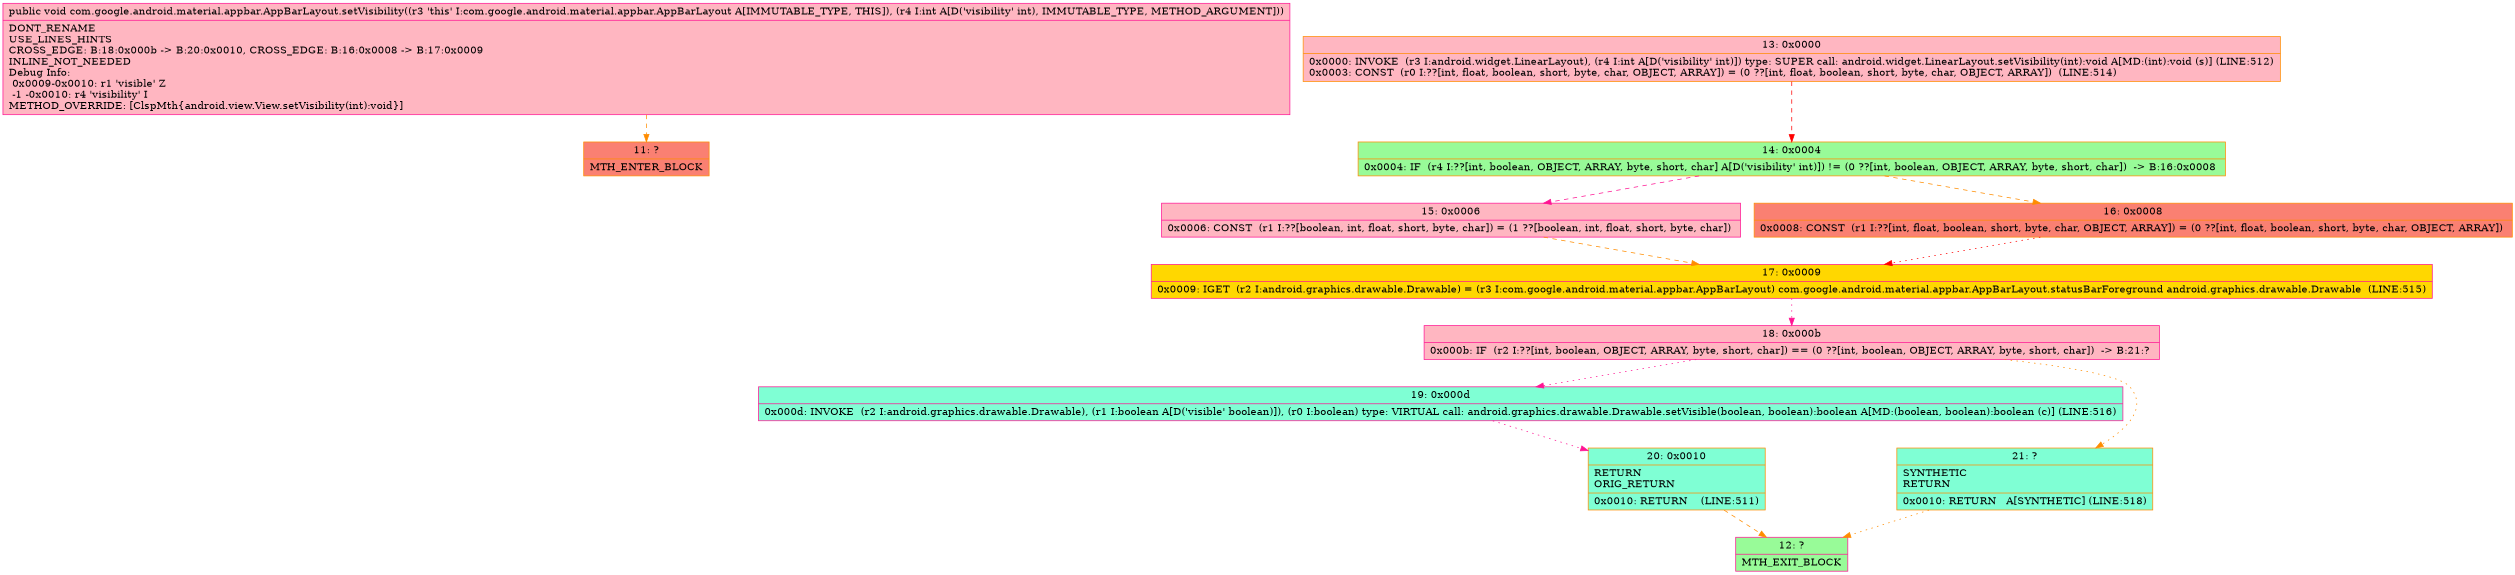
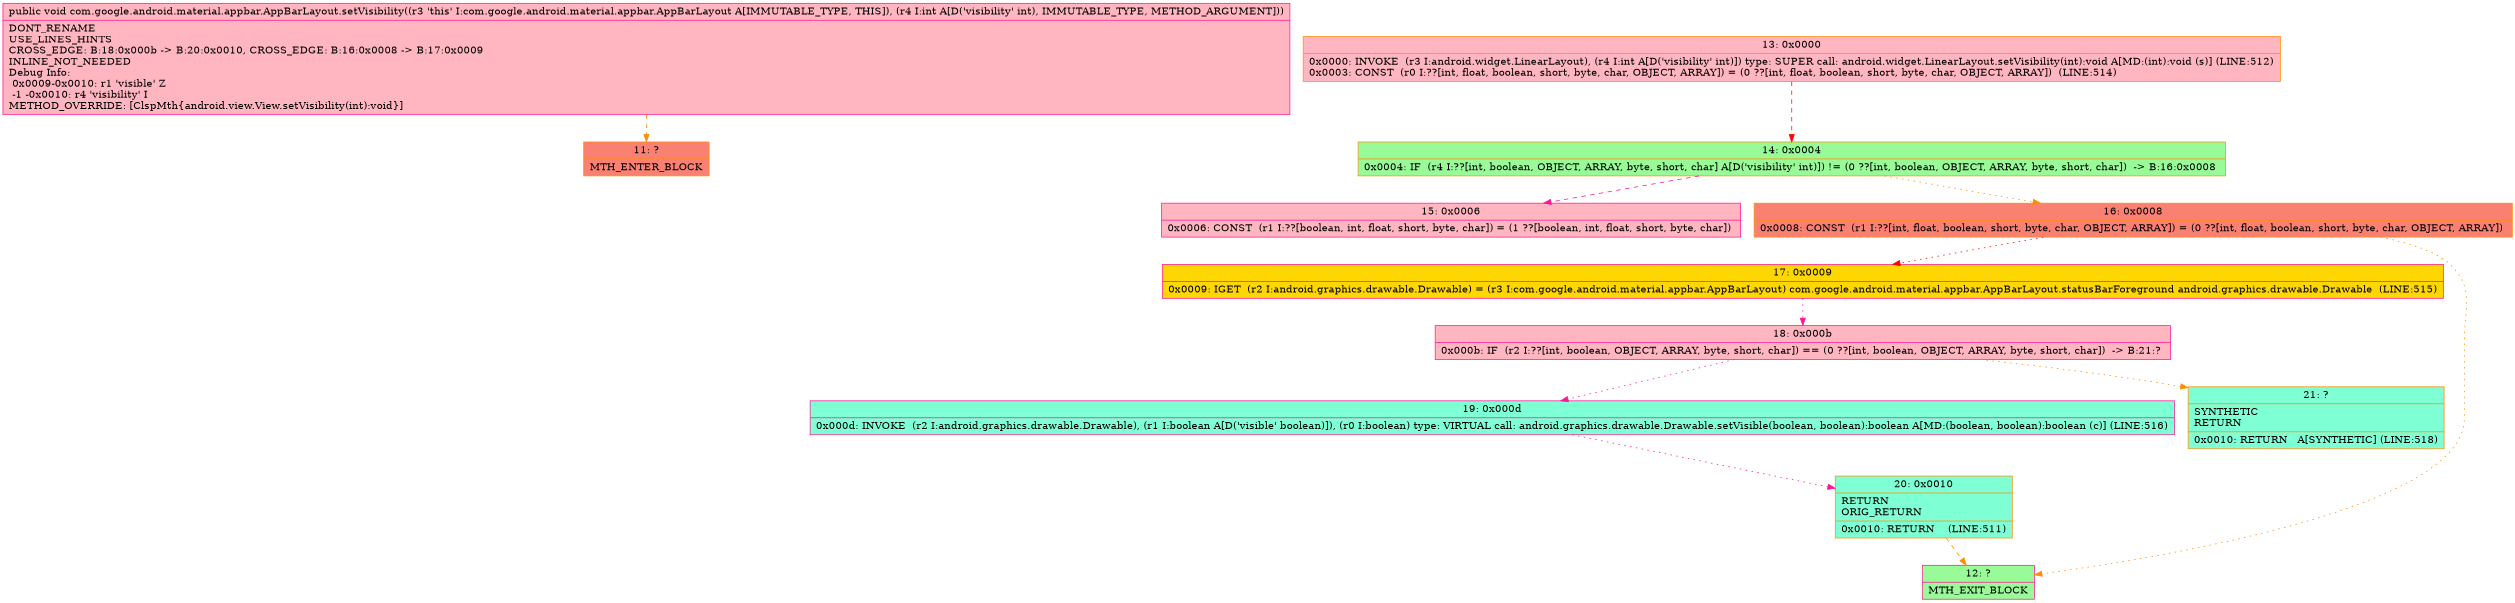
edge "14: 0x0004" -> "16: 0x0008": style dashed -> dotted
edge "15: 0x0006" -> "17: 0x0009": removed
edge "21: ?" -> "12: ?": now "16: 0x0008" -> "12: ?"
